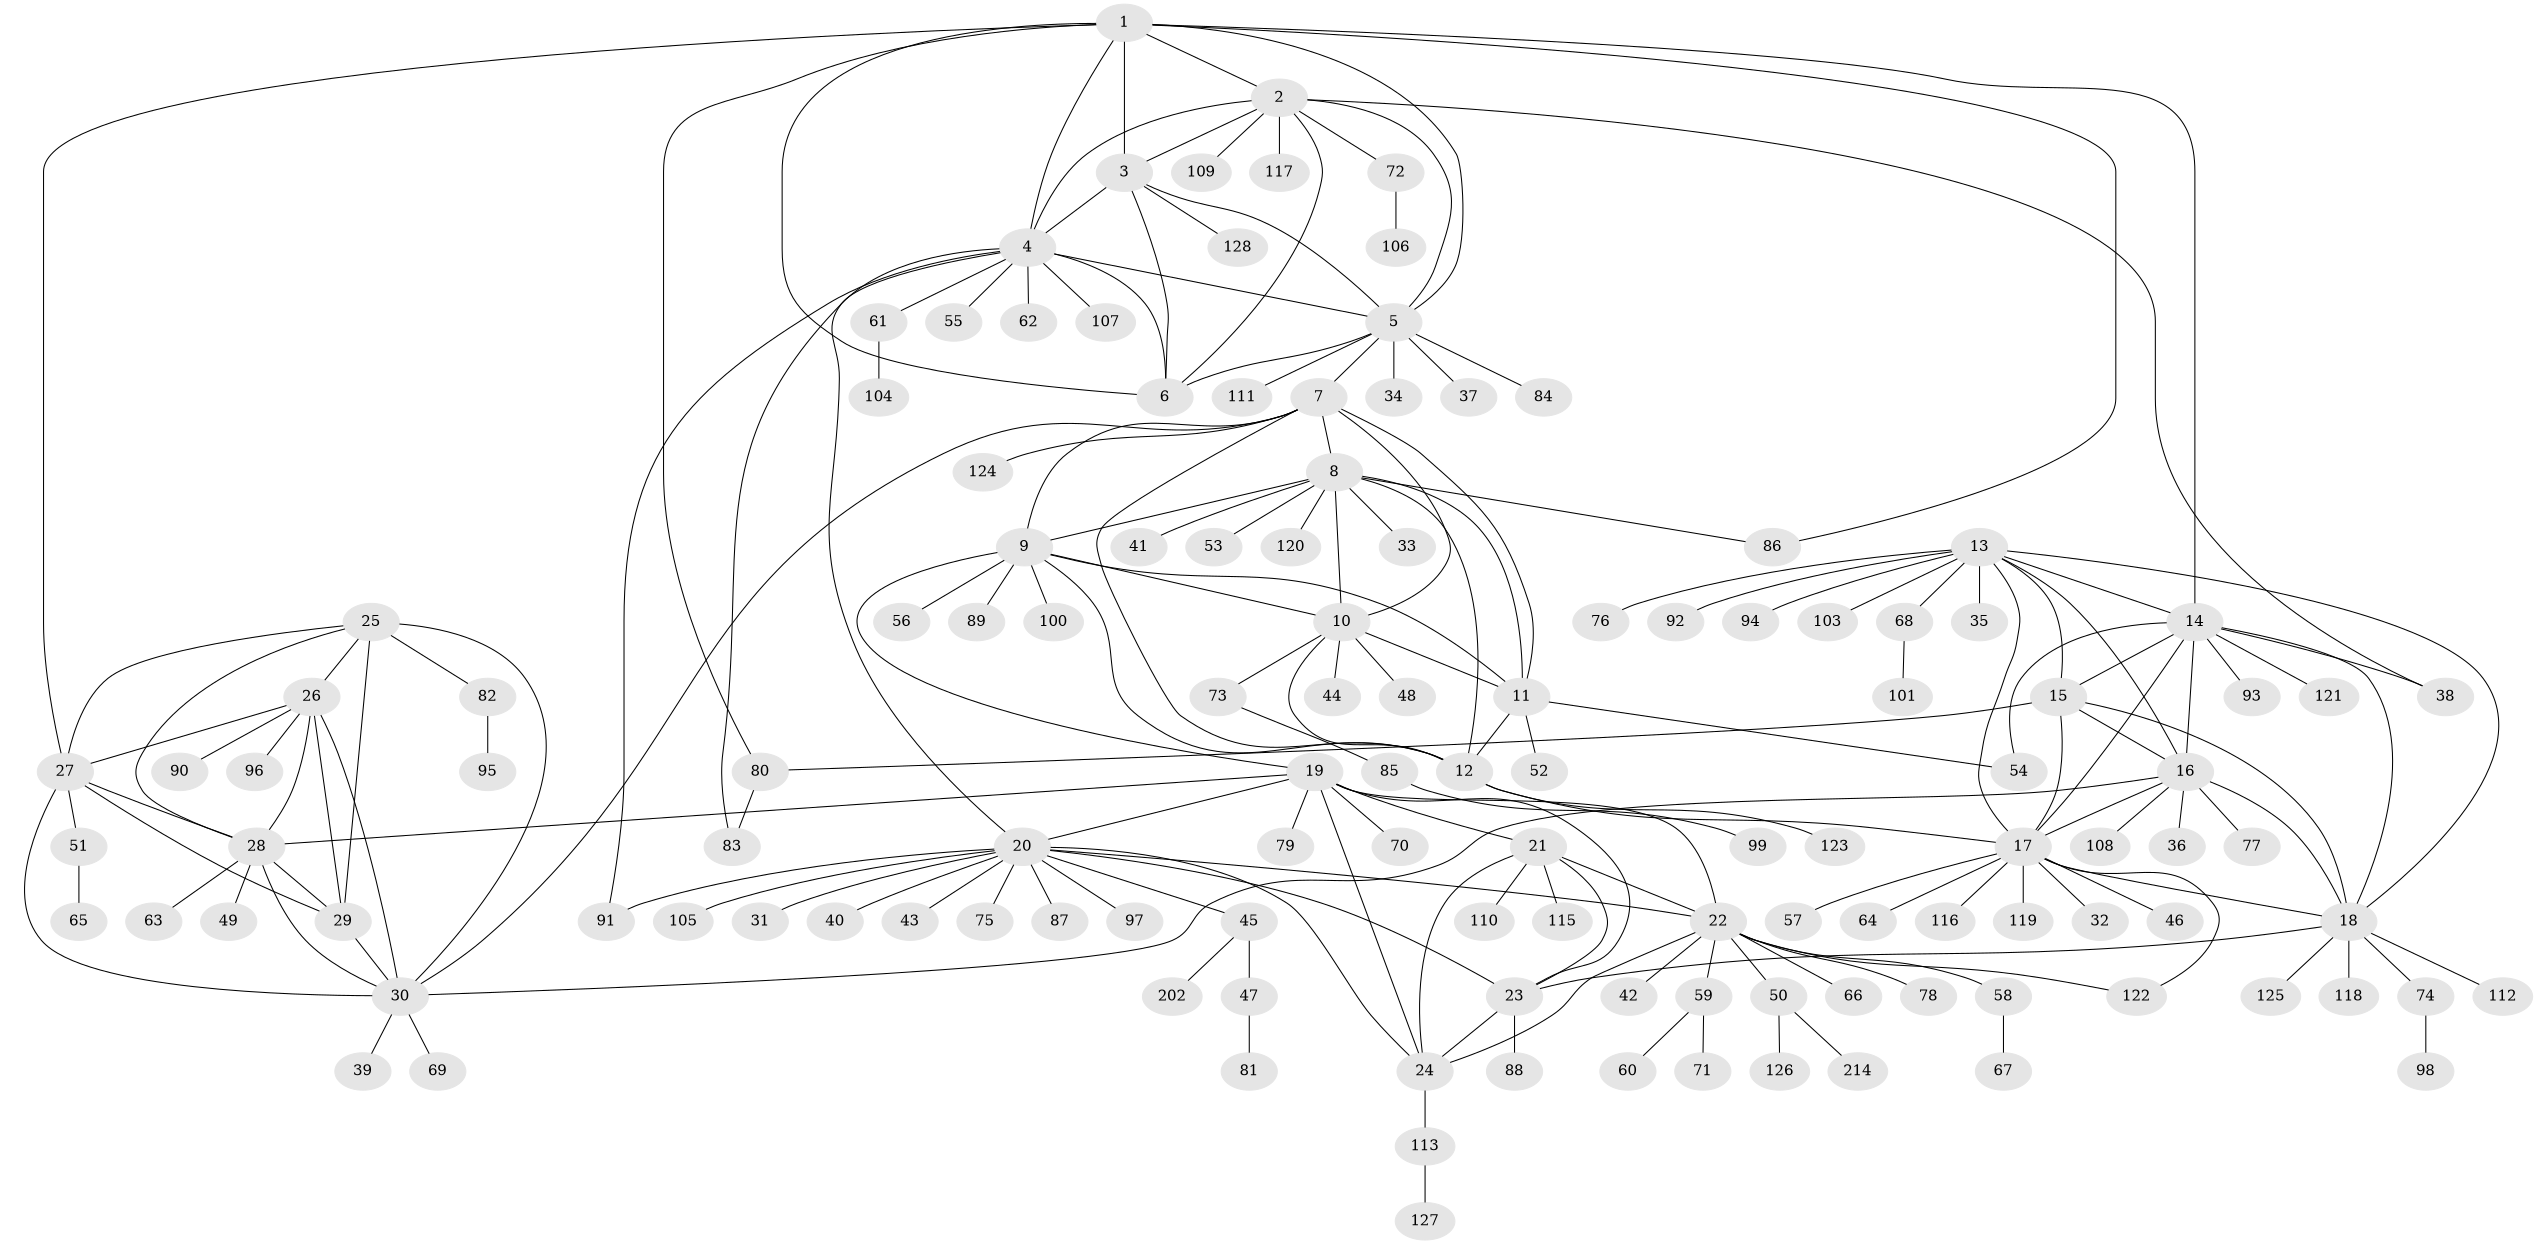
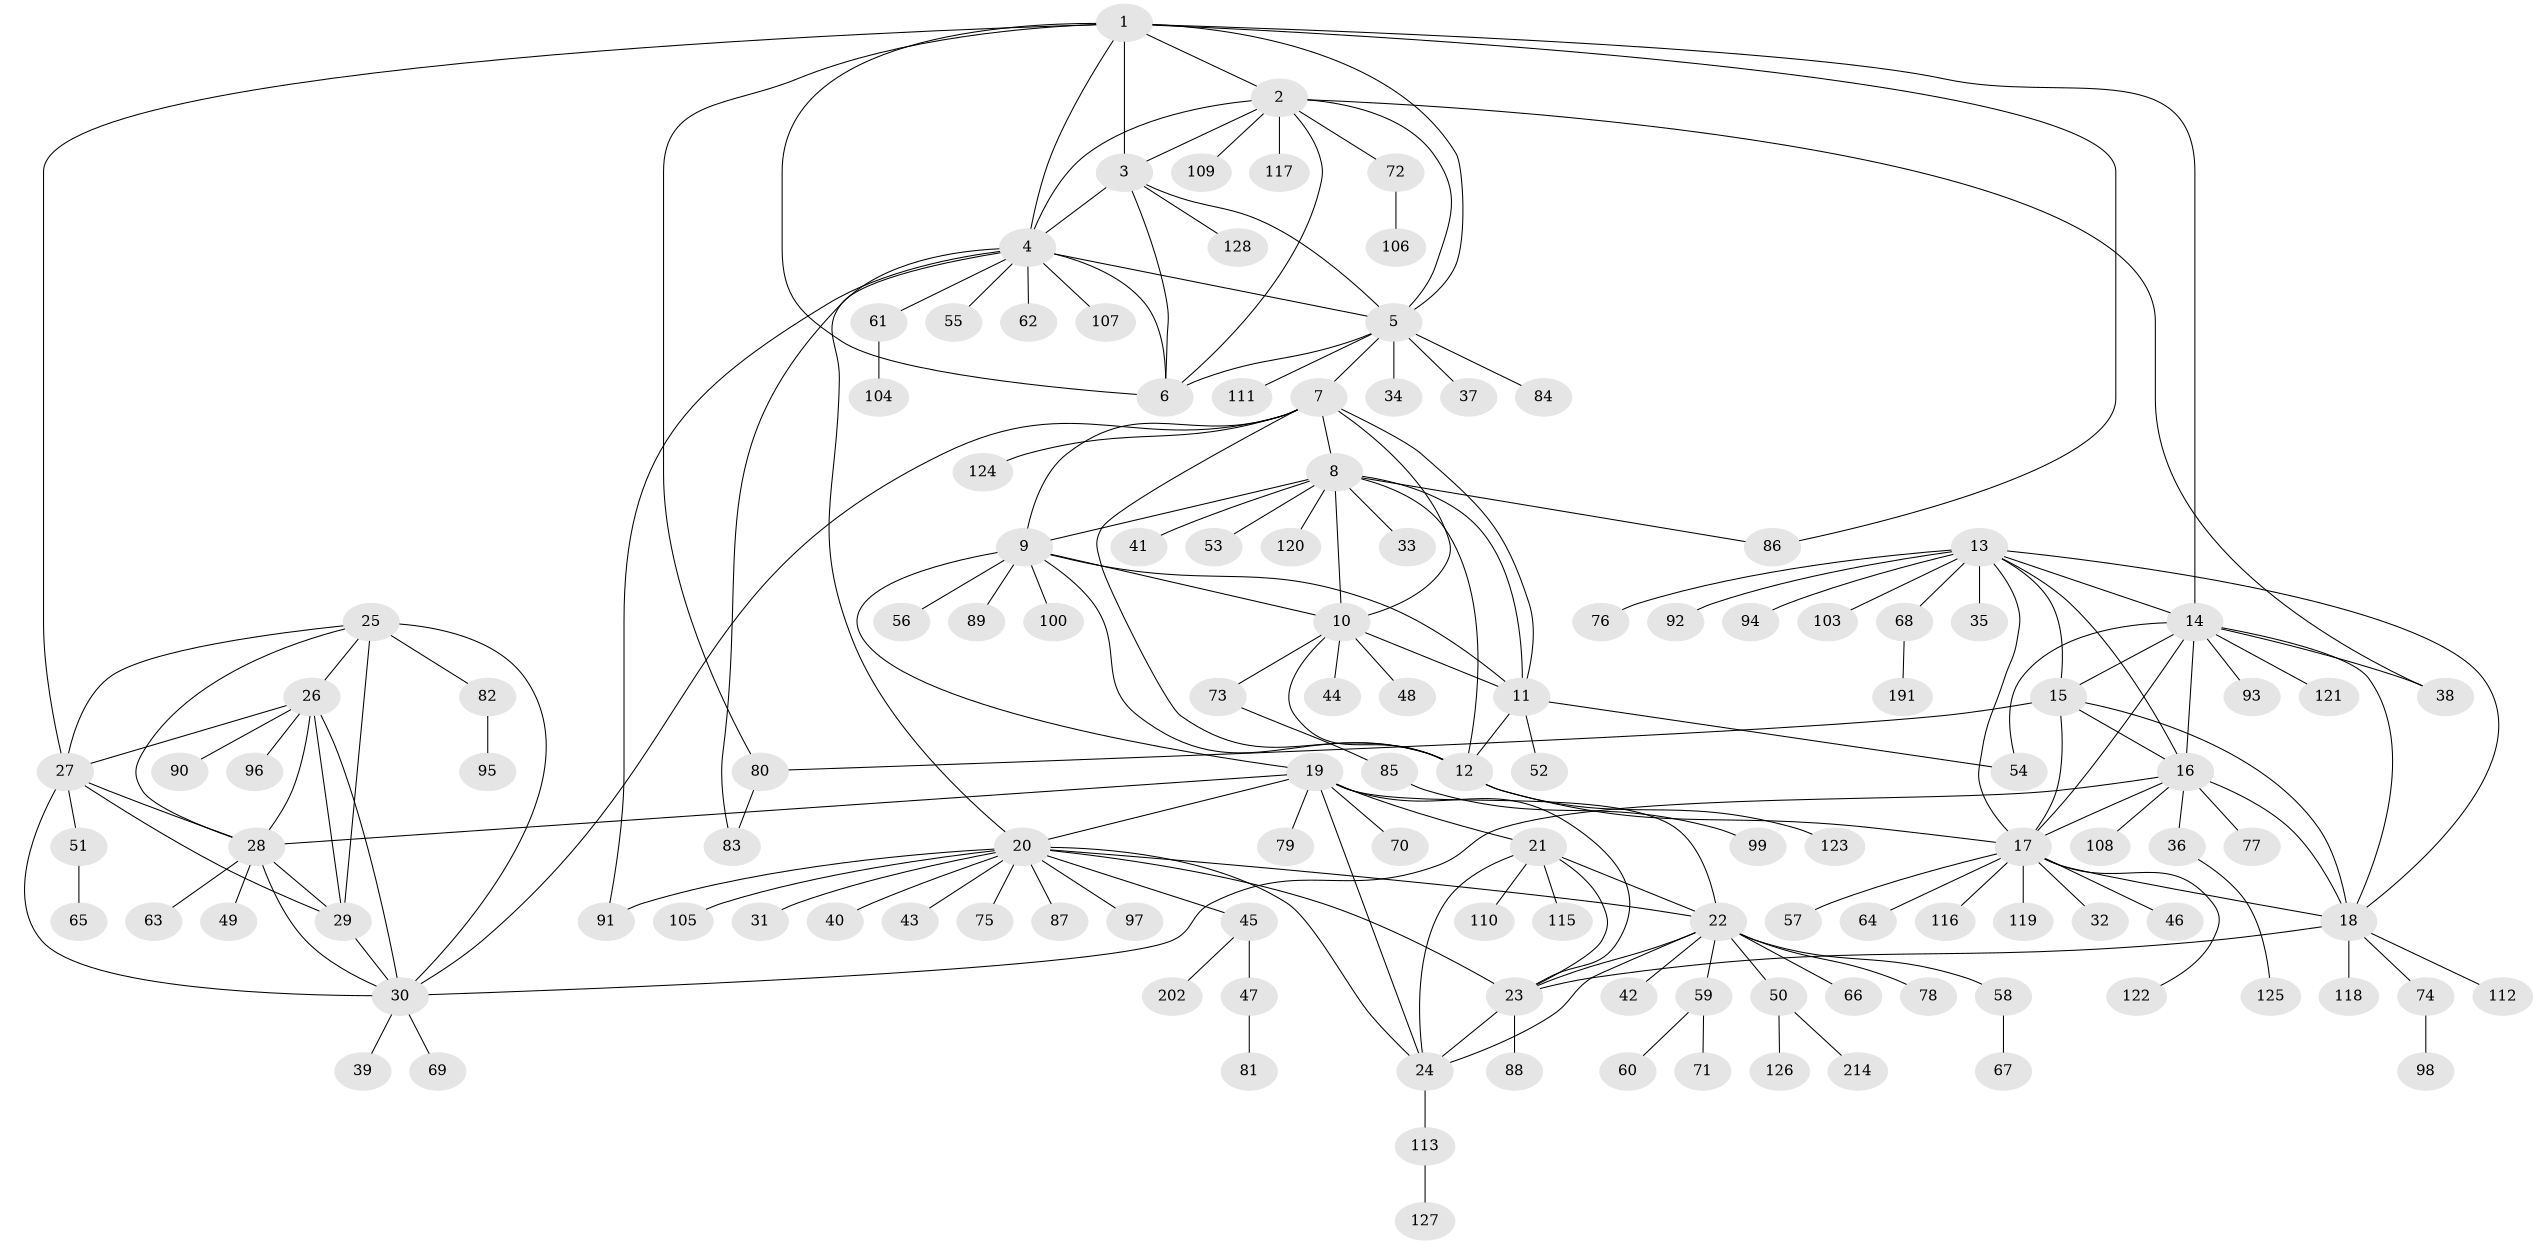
node "101": label "101" -> "191"
edge "18" -- "125": now "36" -- "125"
edge "22" -- "122": now "22" -- "23"
